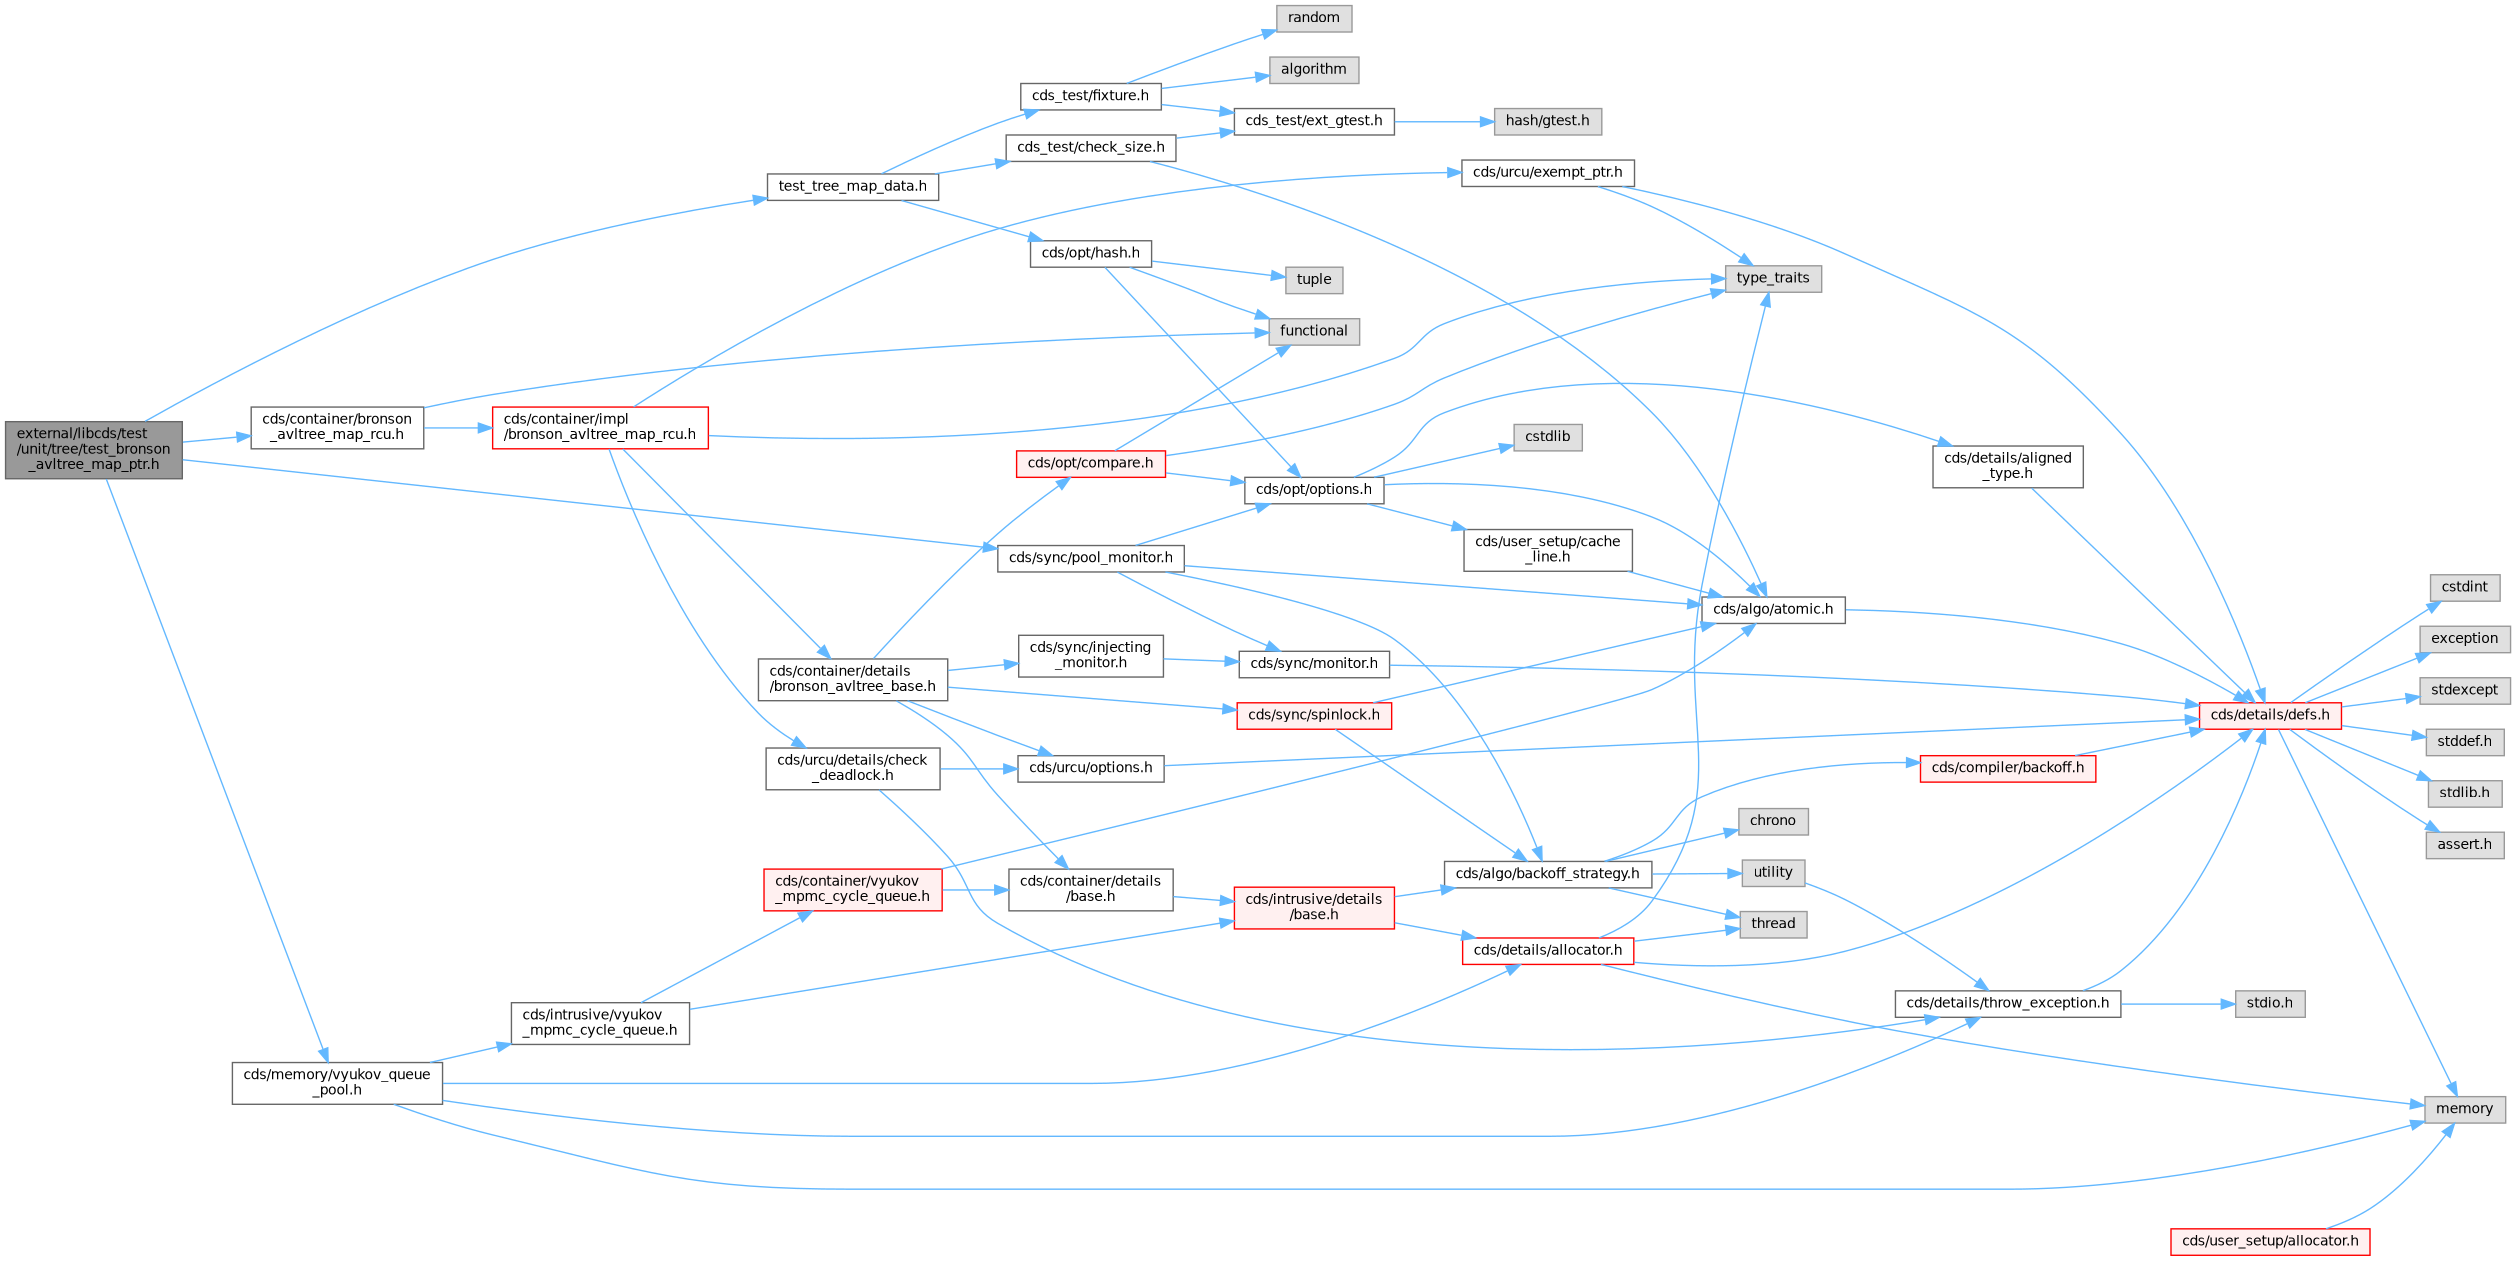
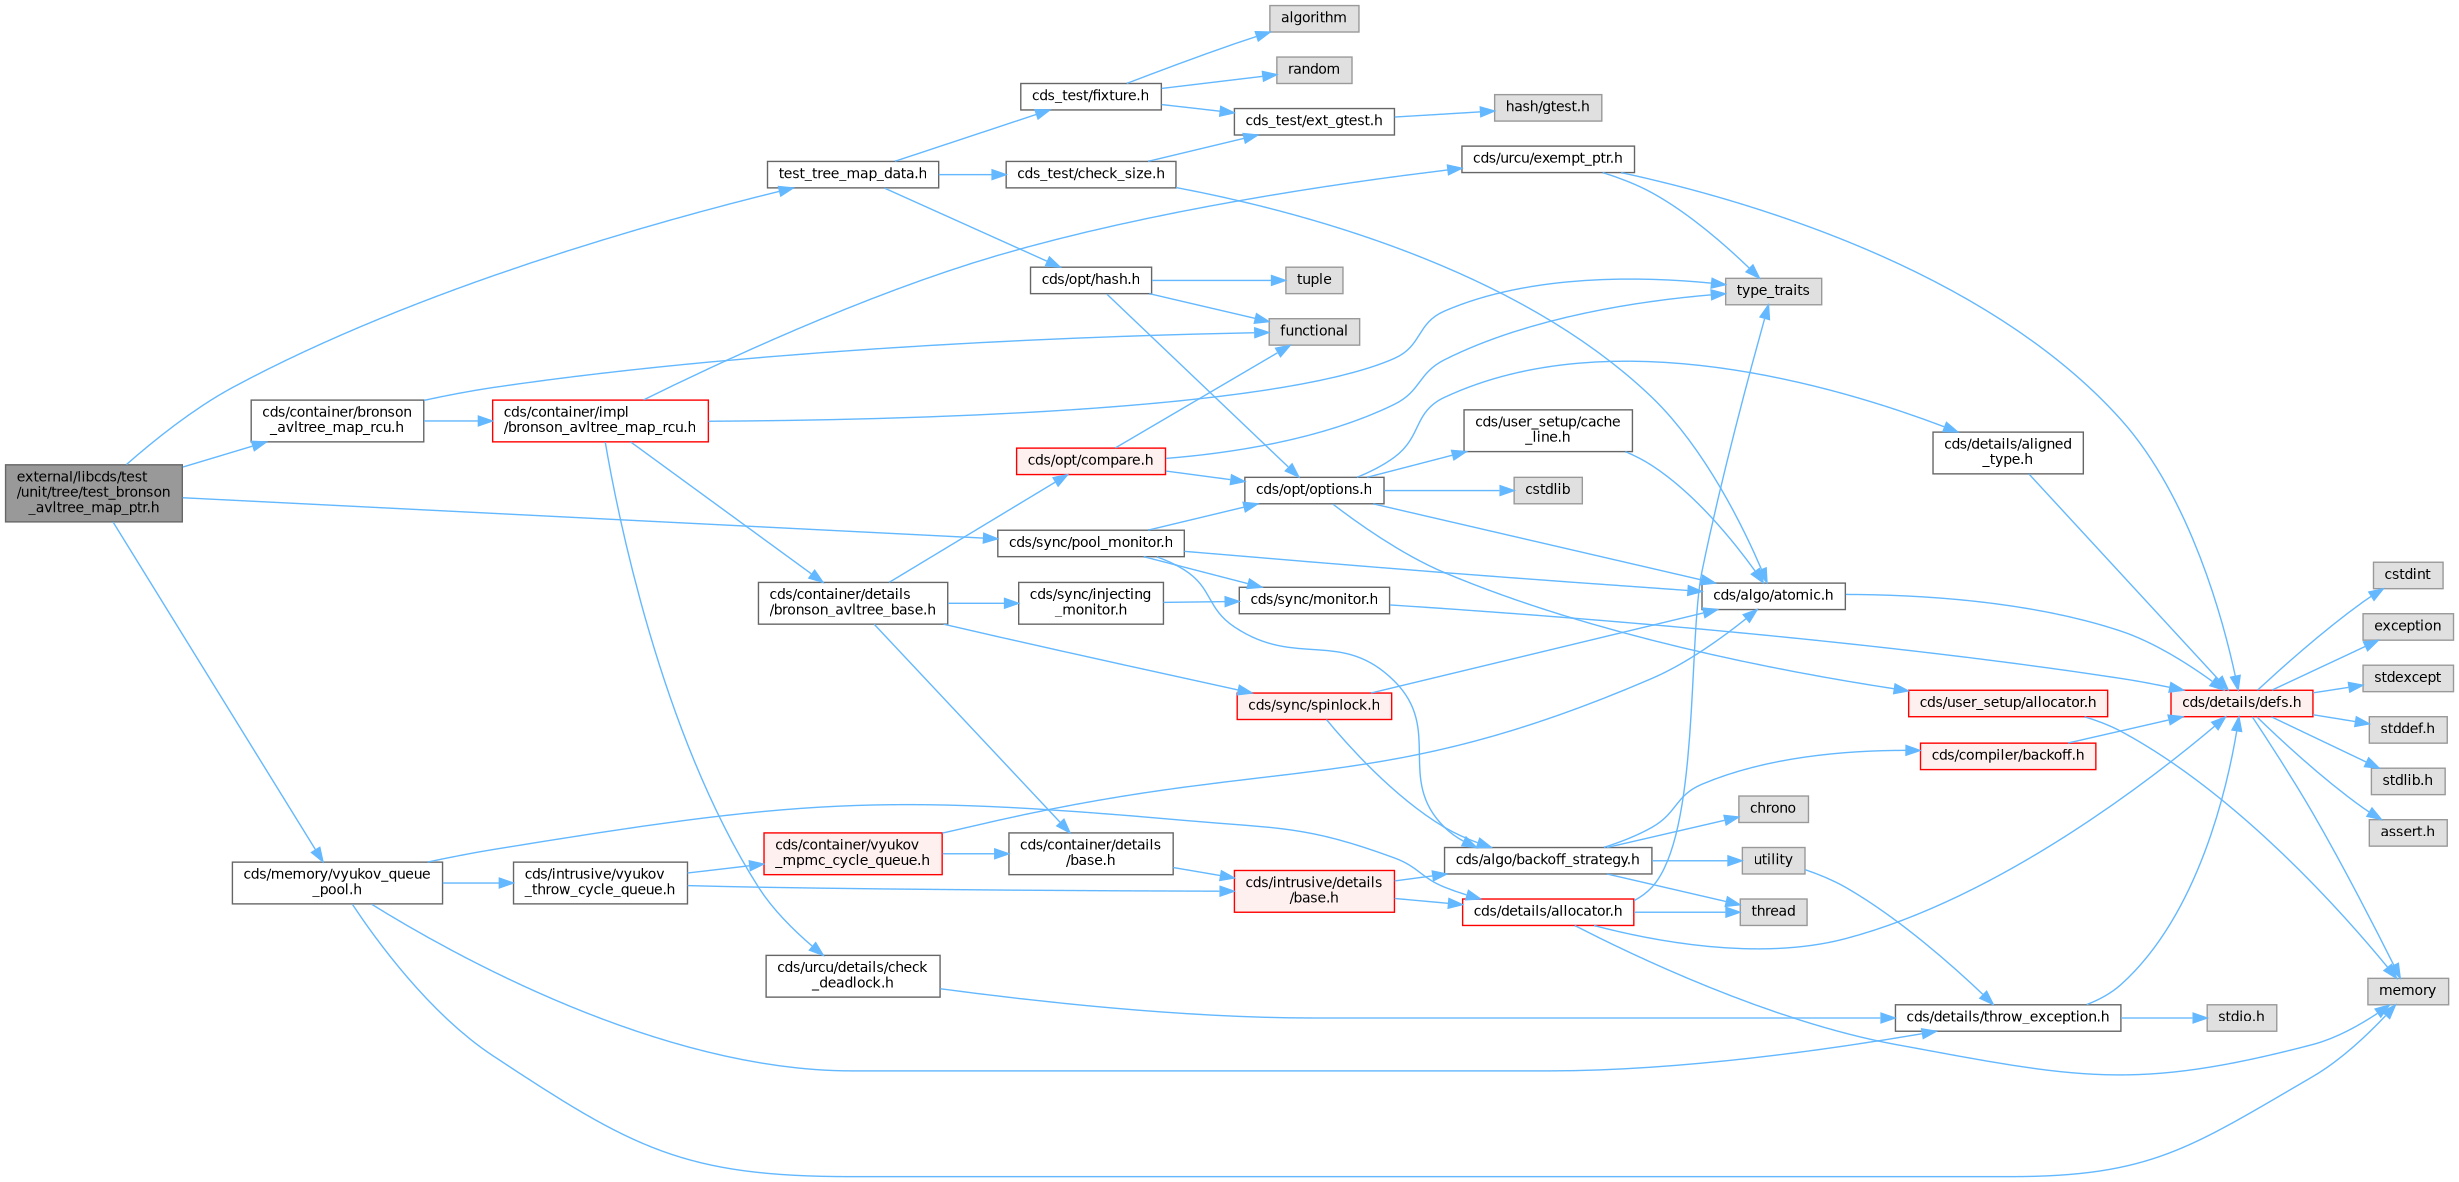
edge "cds/opt/options.h" -> "cds/user_setup/allocator.h": added
node "cds/urcu/options.h": removed
node "cds/intrusive/vyukov _mpmc_cycle_queue.h": label "cds/intrusive/vyukov _mpmc_cycle_queue.h" -> "cds/intrusive/vyukov _throw_cycle_queue.h"
